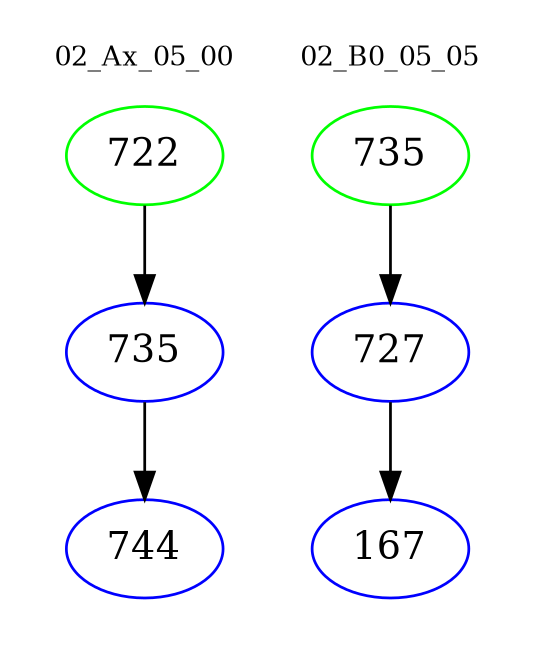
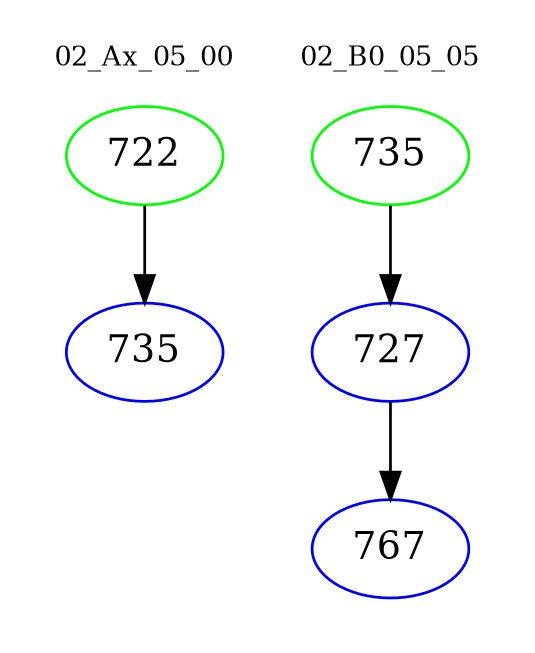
node "744": removed
node "167": label "167" -> "767"
